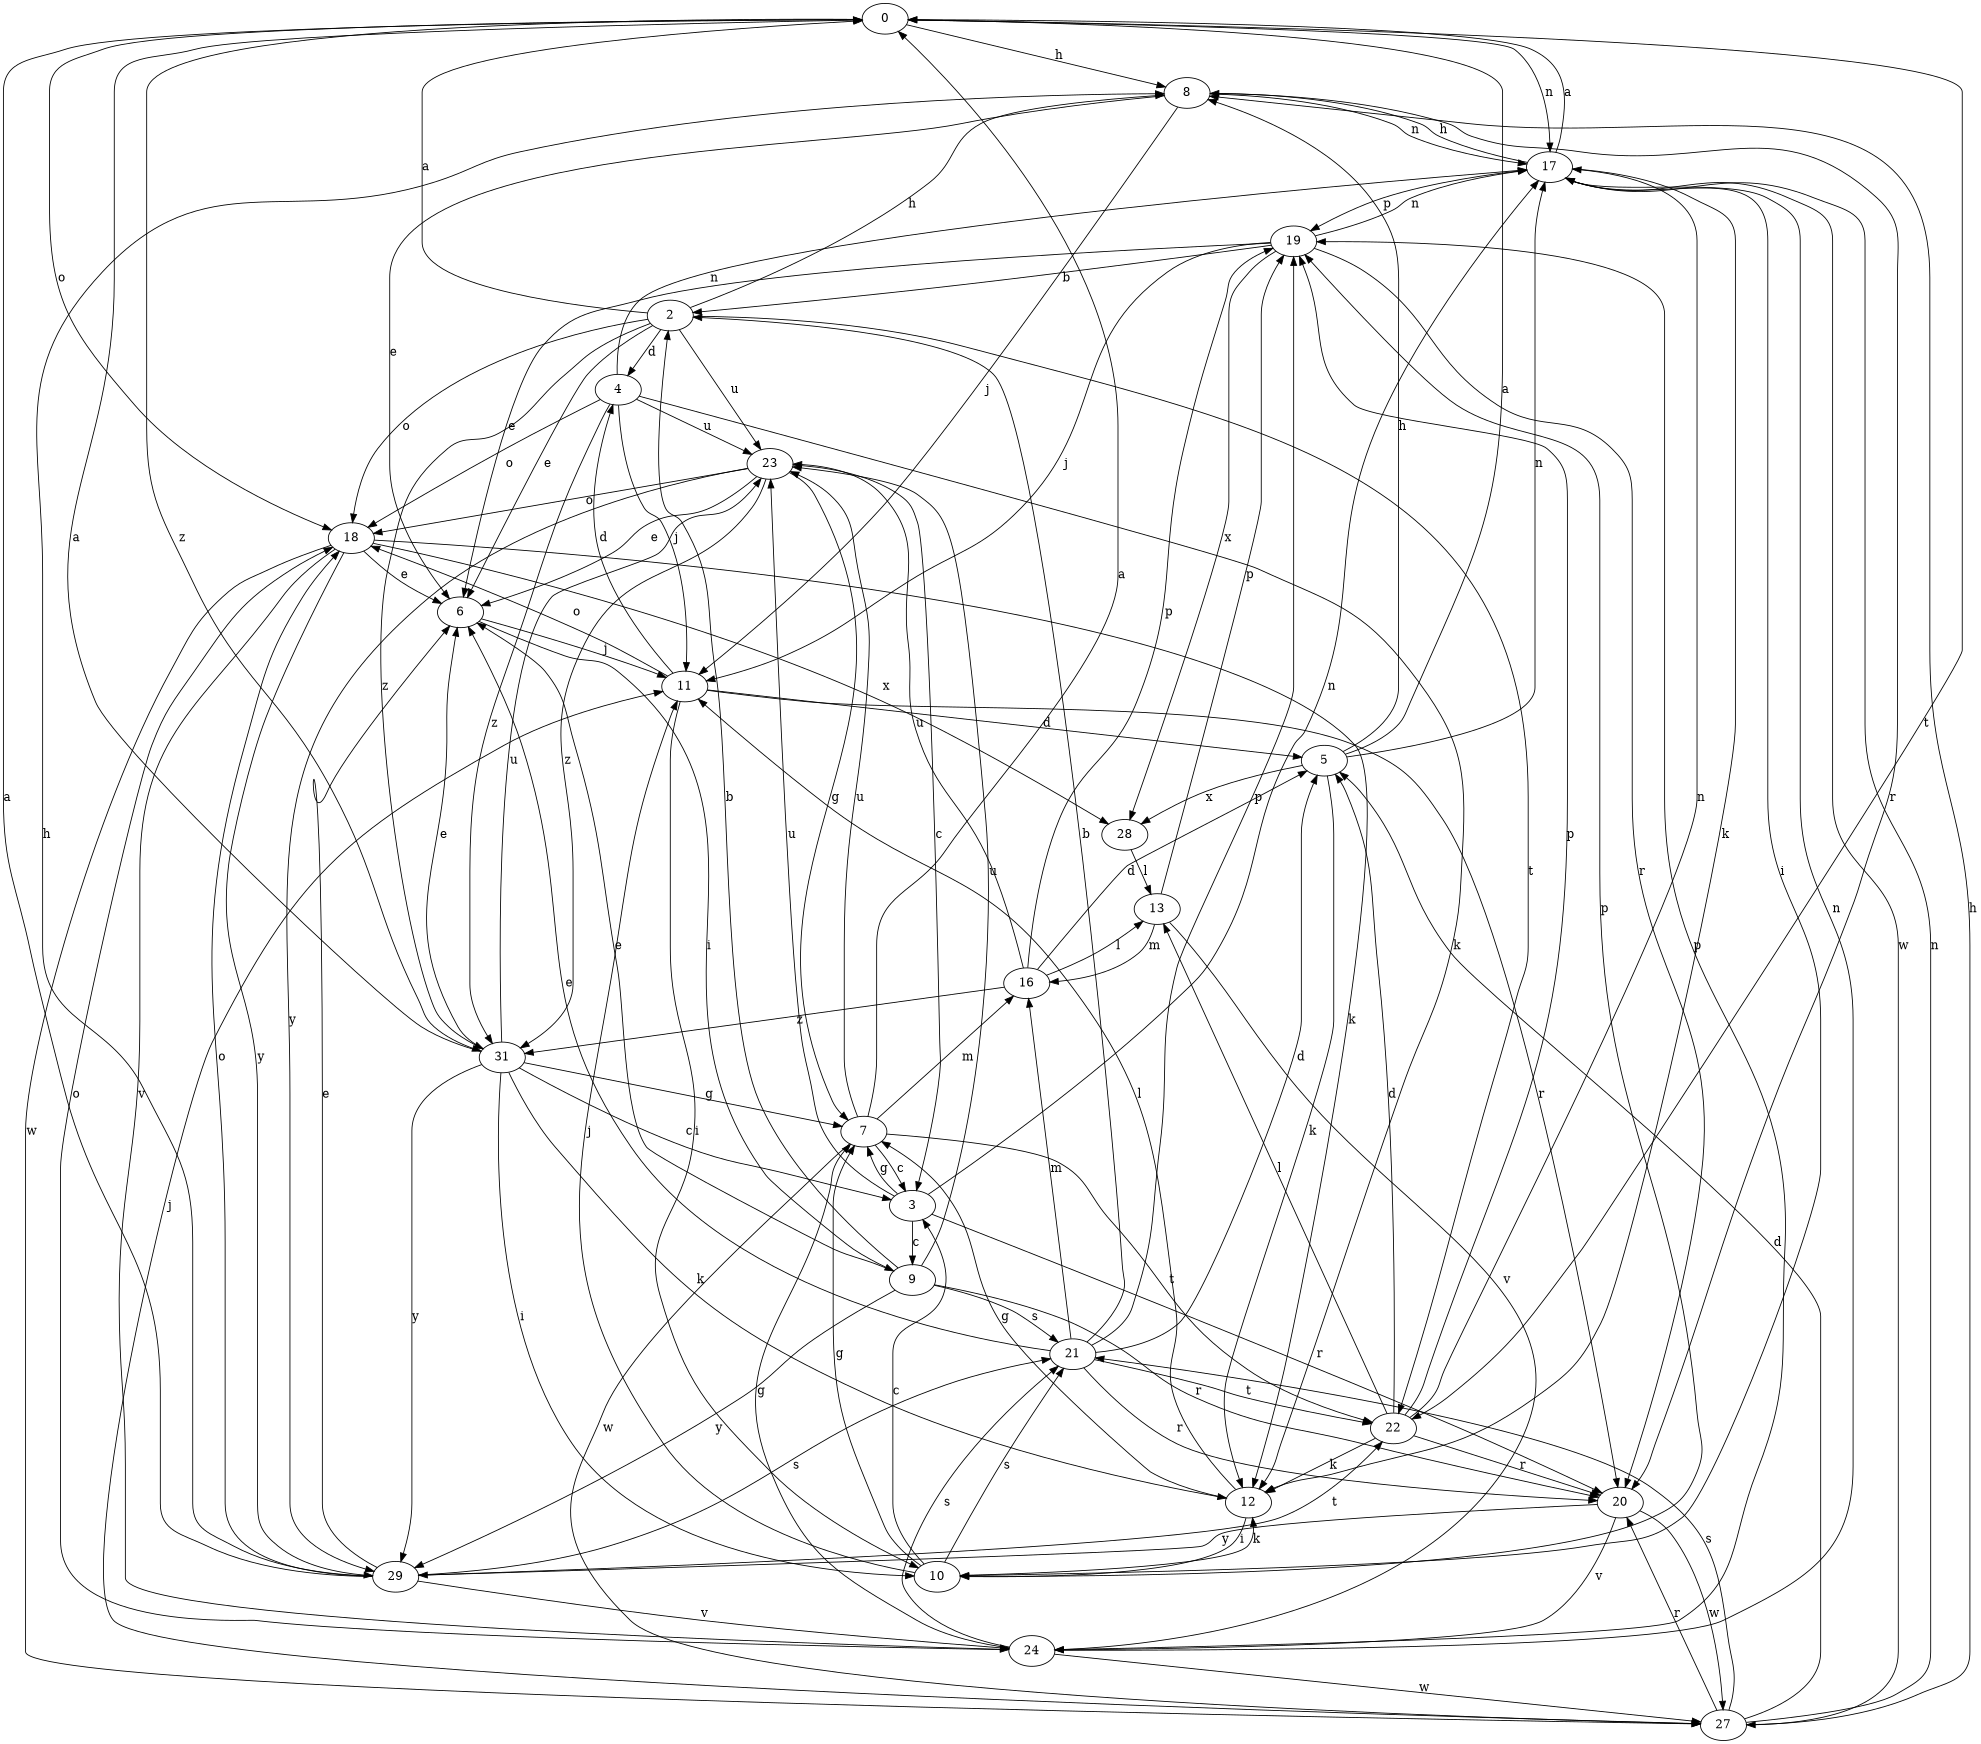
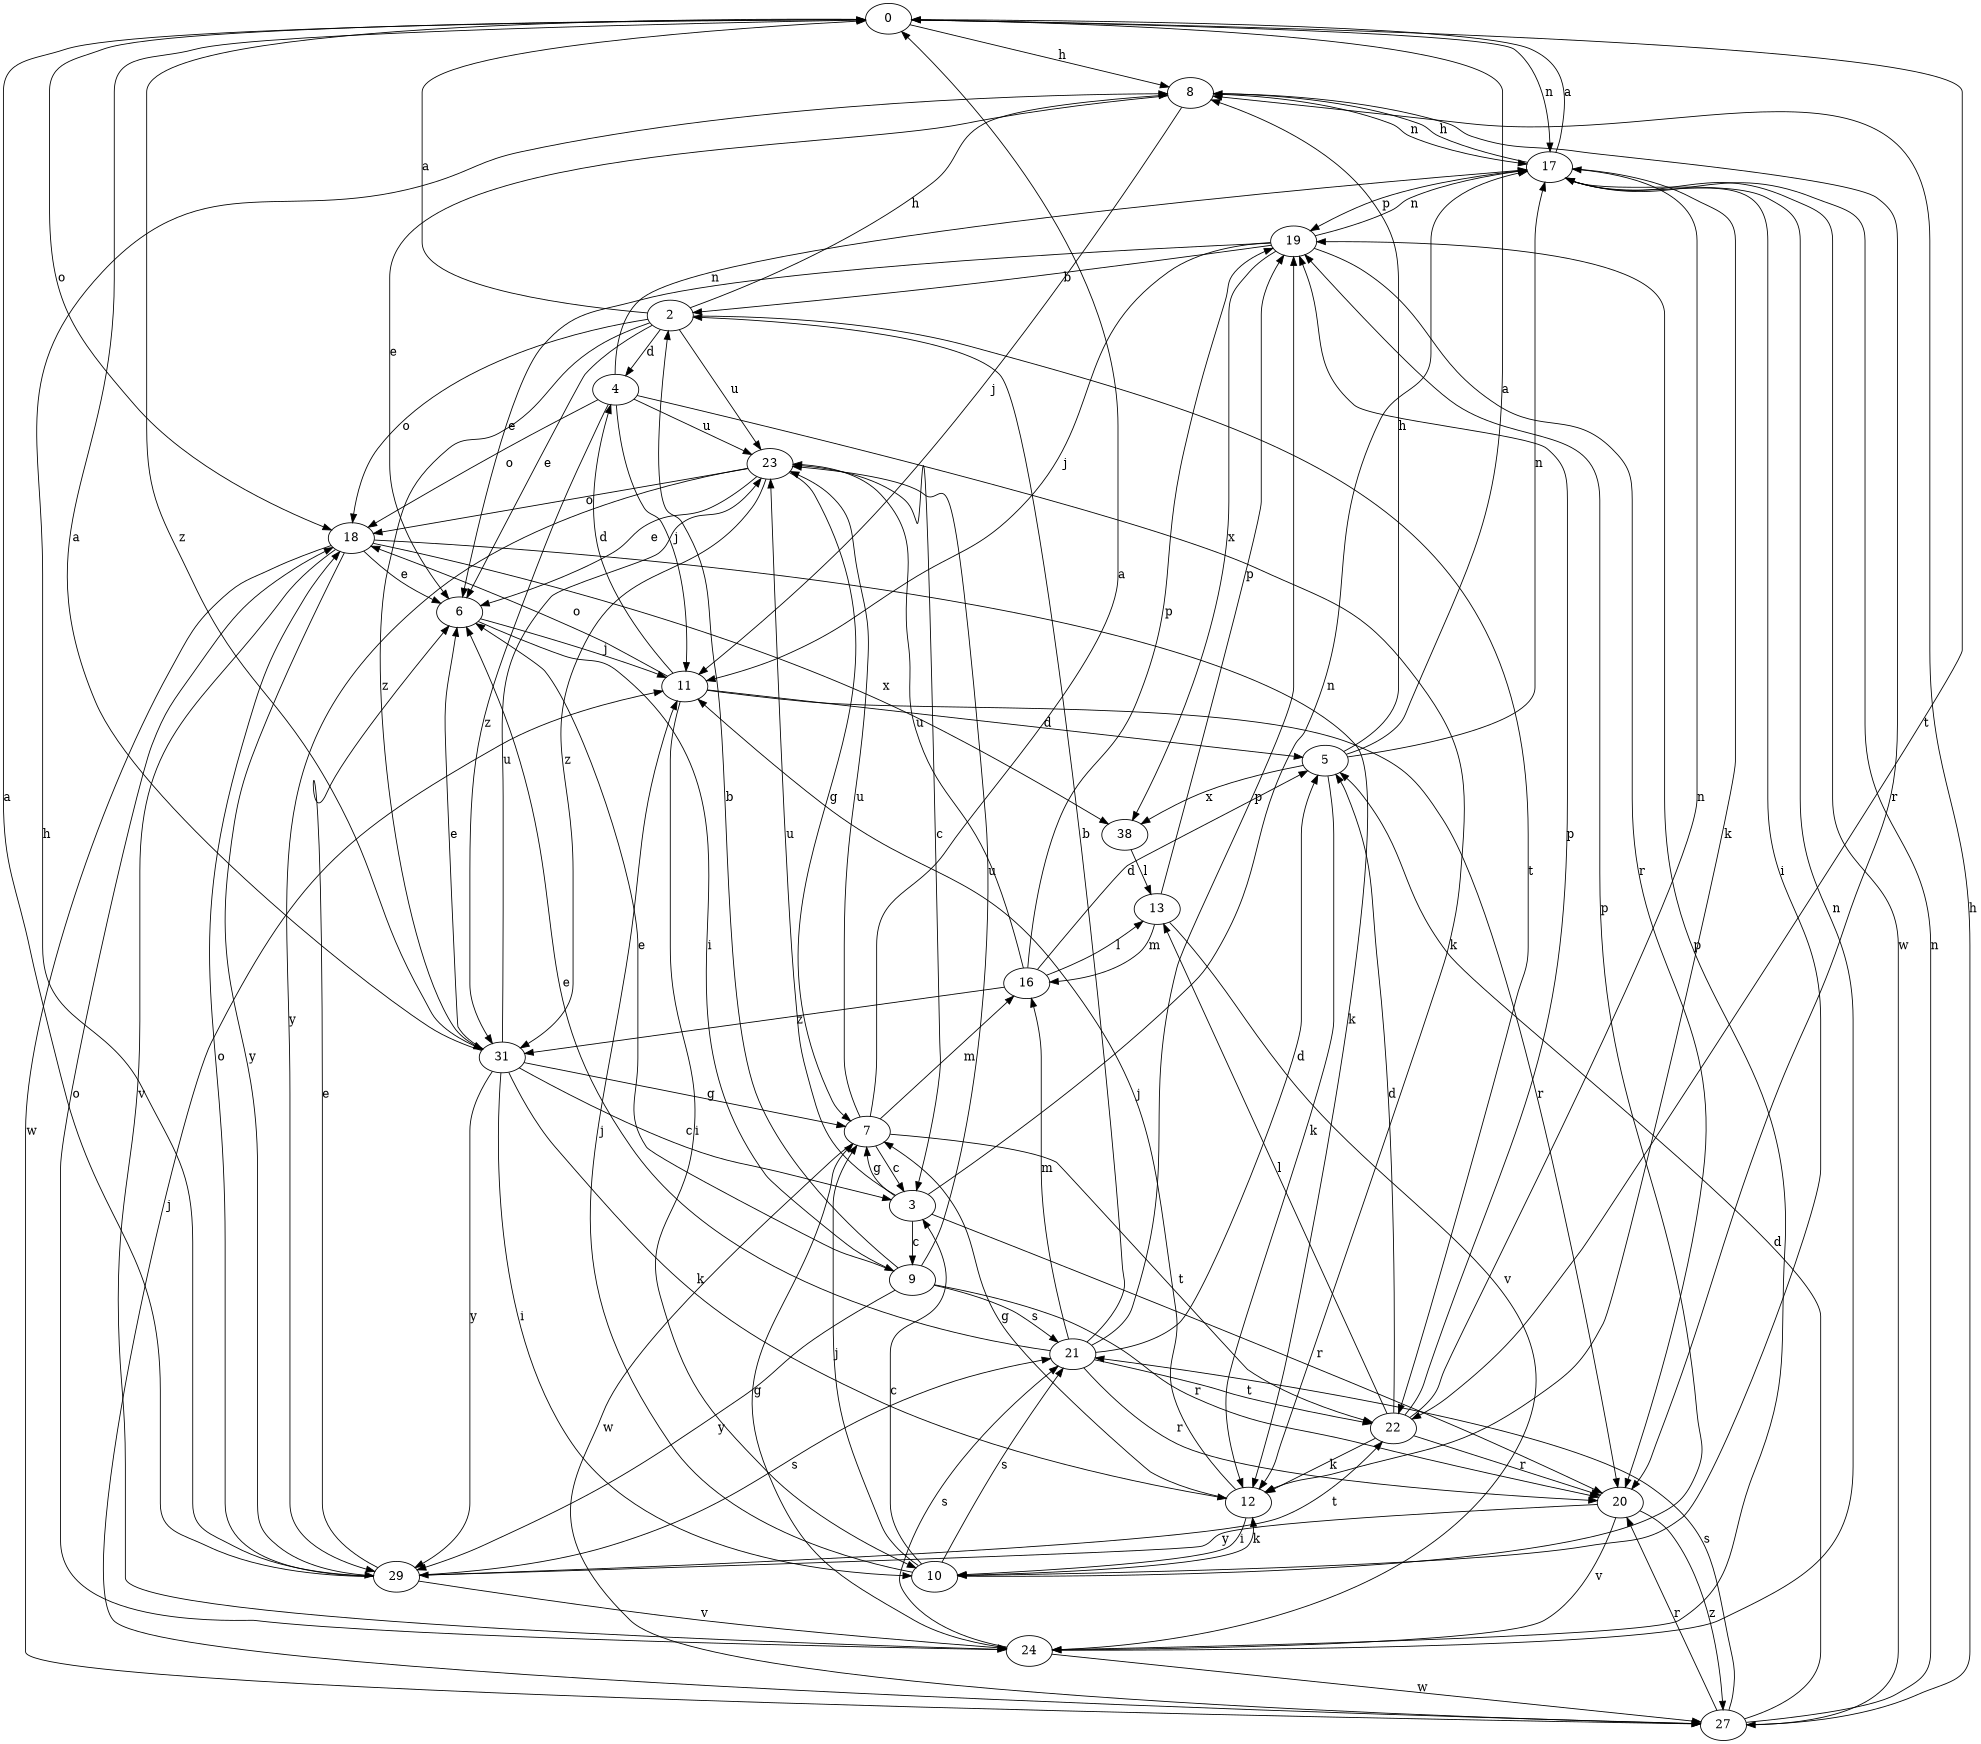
node "28": label "28" -> "38"
edge "12" -> "11": label "l" -> "j"
edge "10" -> "7": label "g" -> "j"
edge "20" -> "27": label "w" -> "z"
